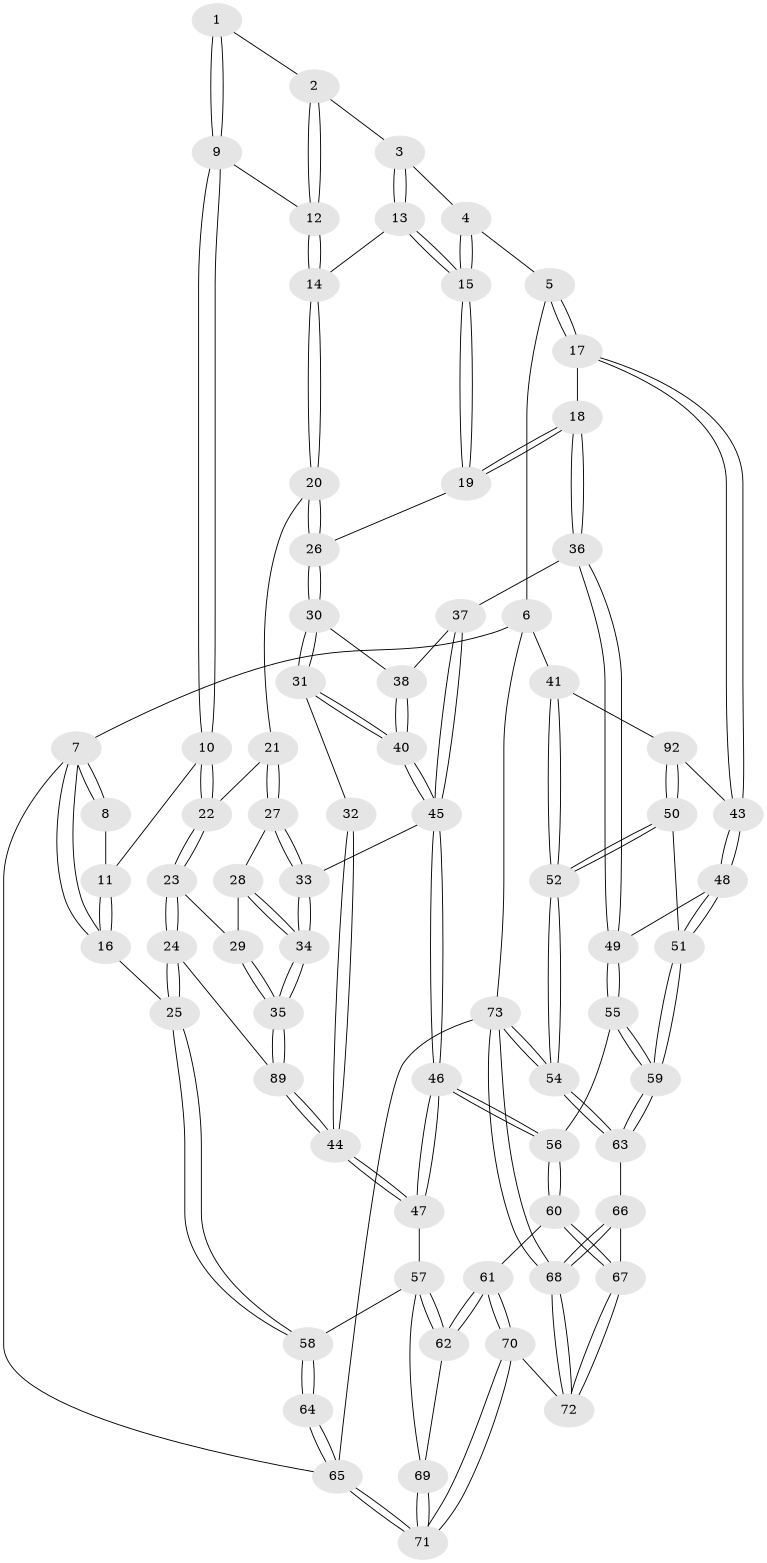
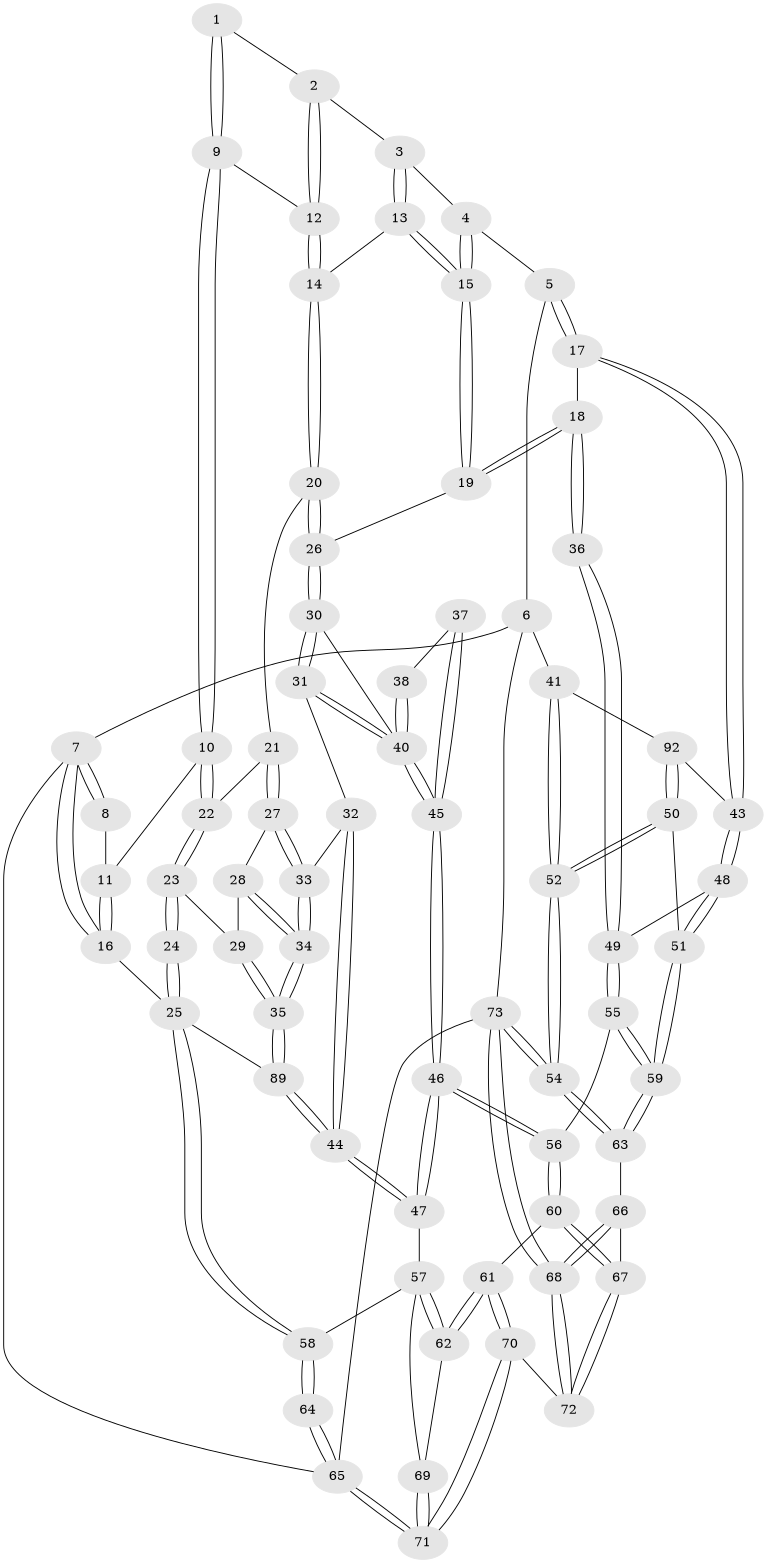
edge "36" -- "37": removed
edge "30" -- "38": now "30" -- "40"
edge "45" -- "33": now "32" -- "33"
edge "24" -- "89": now "25" -- "89"
